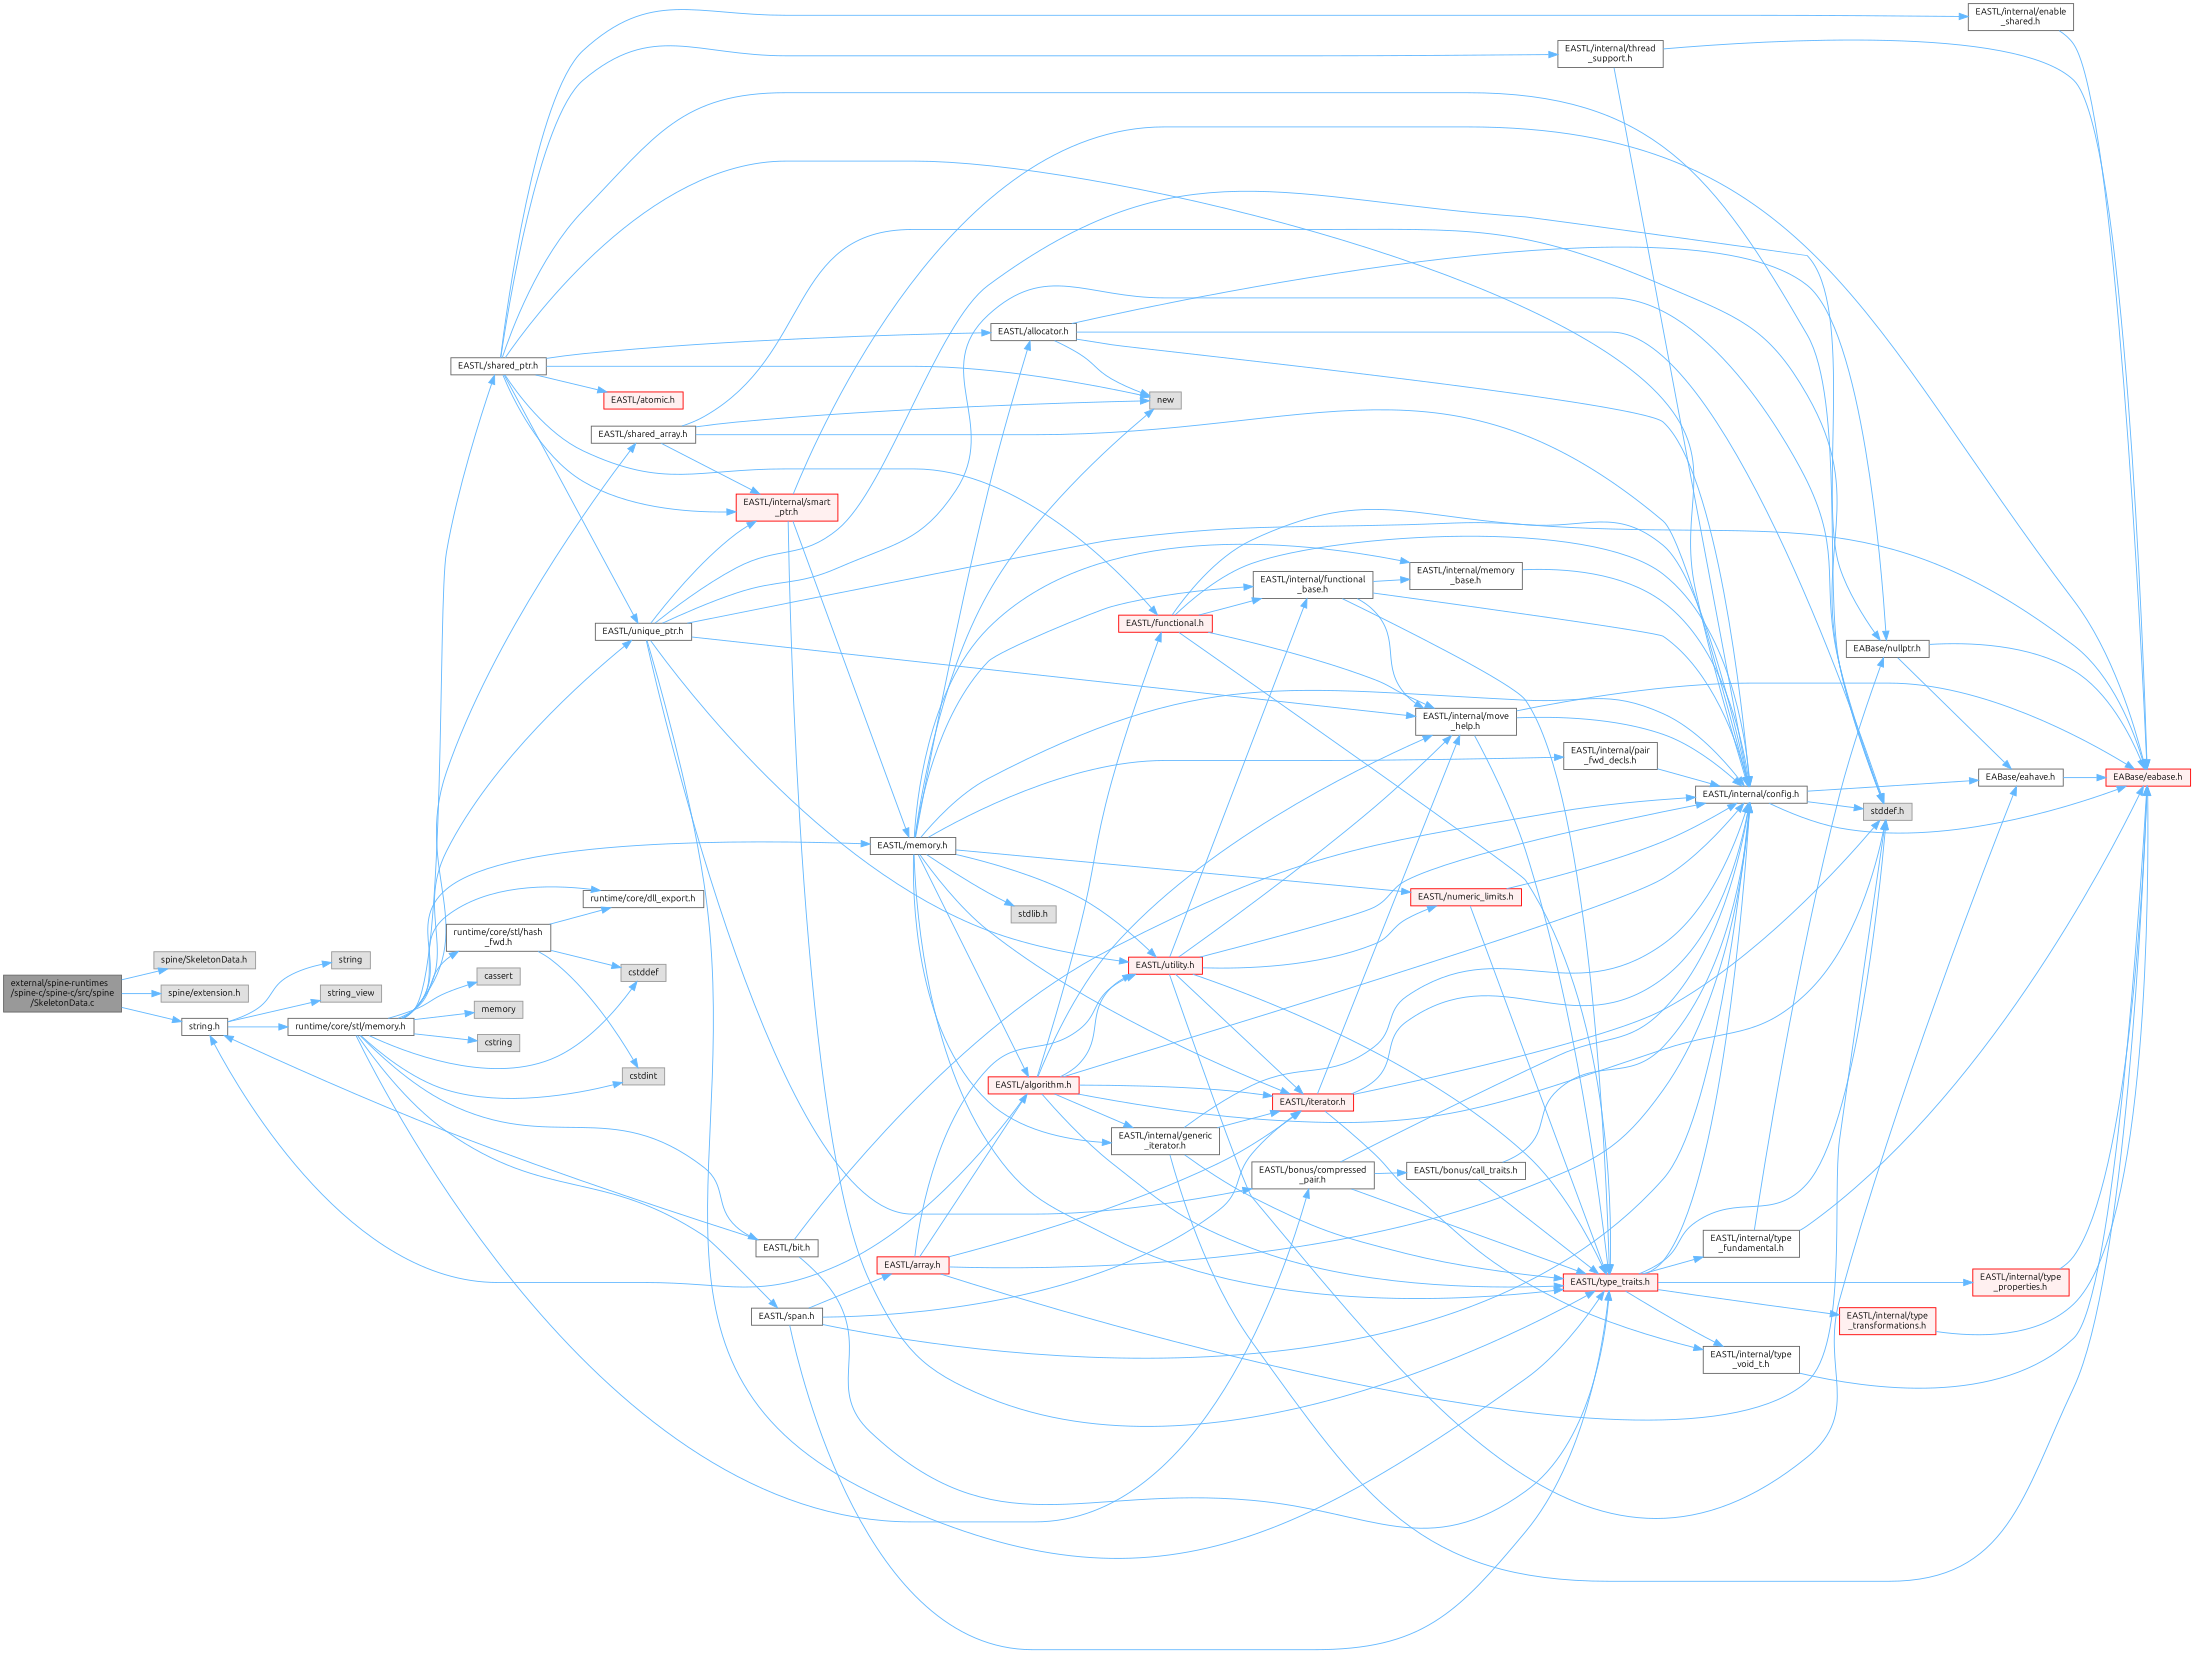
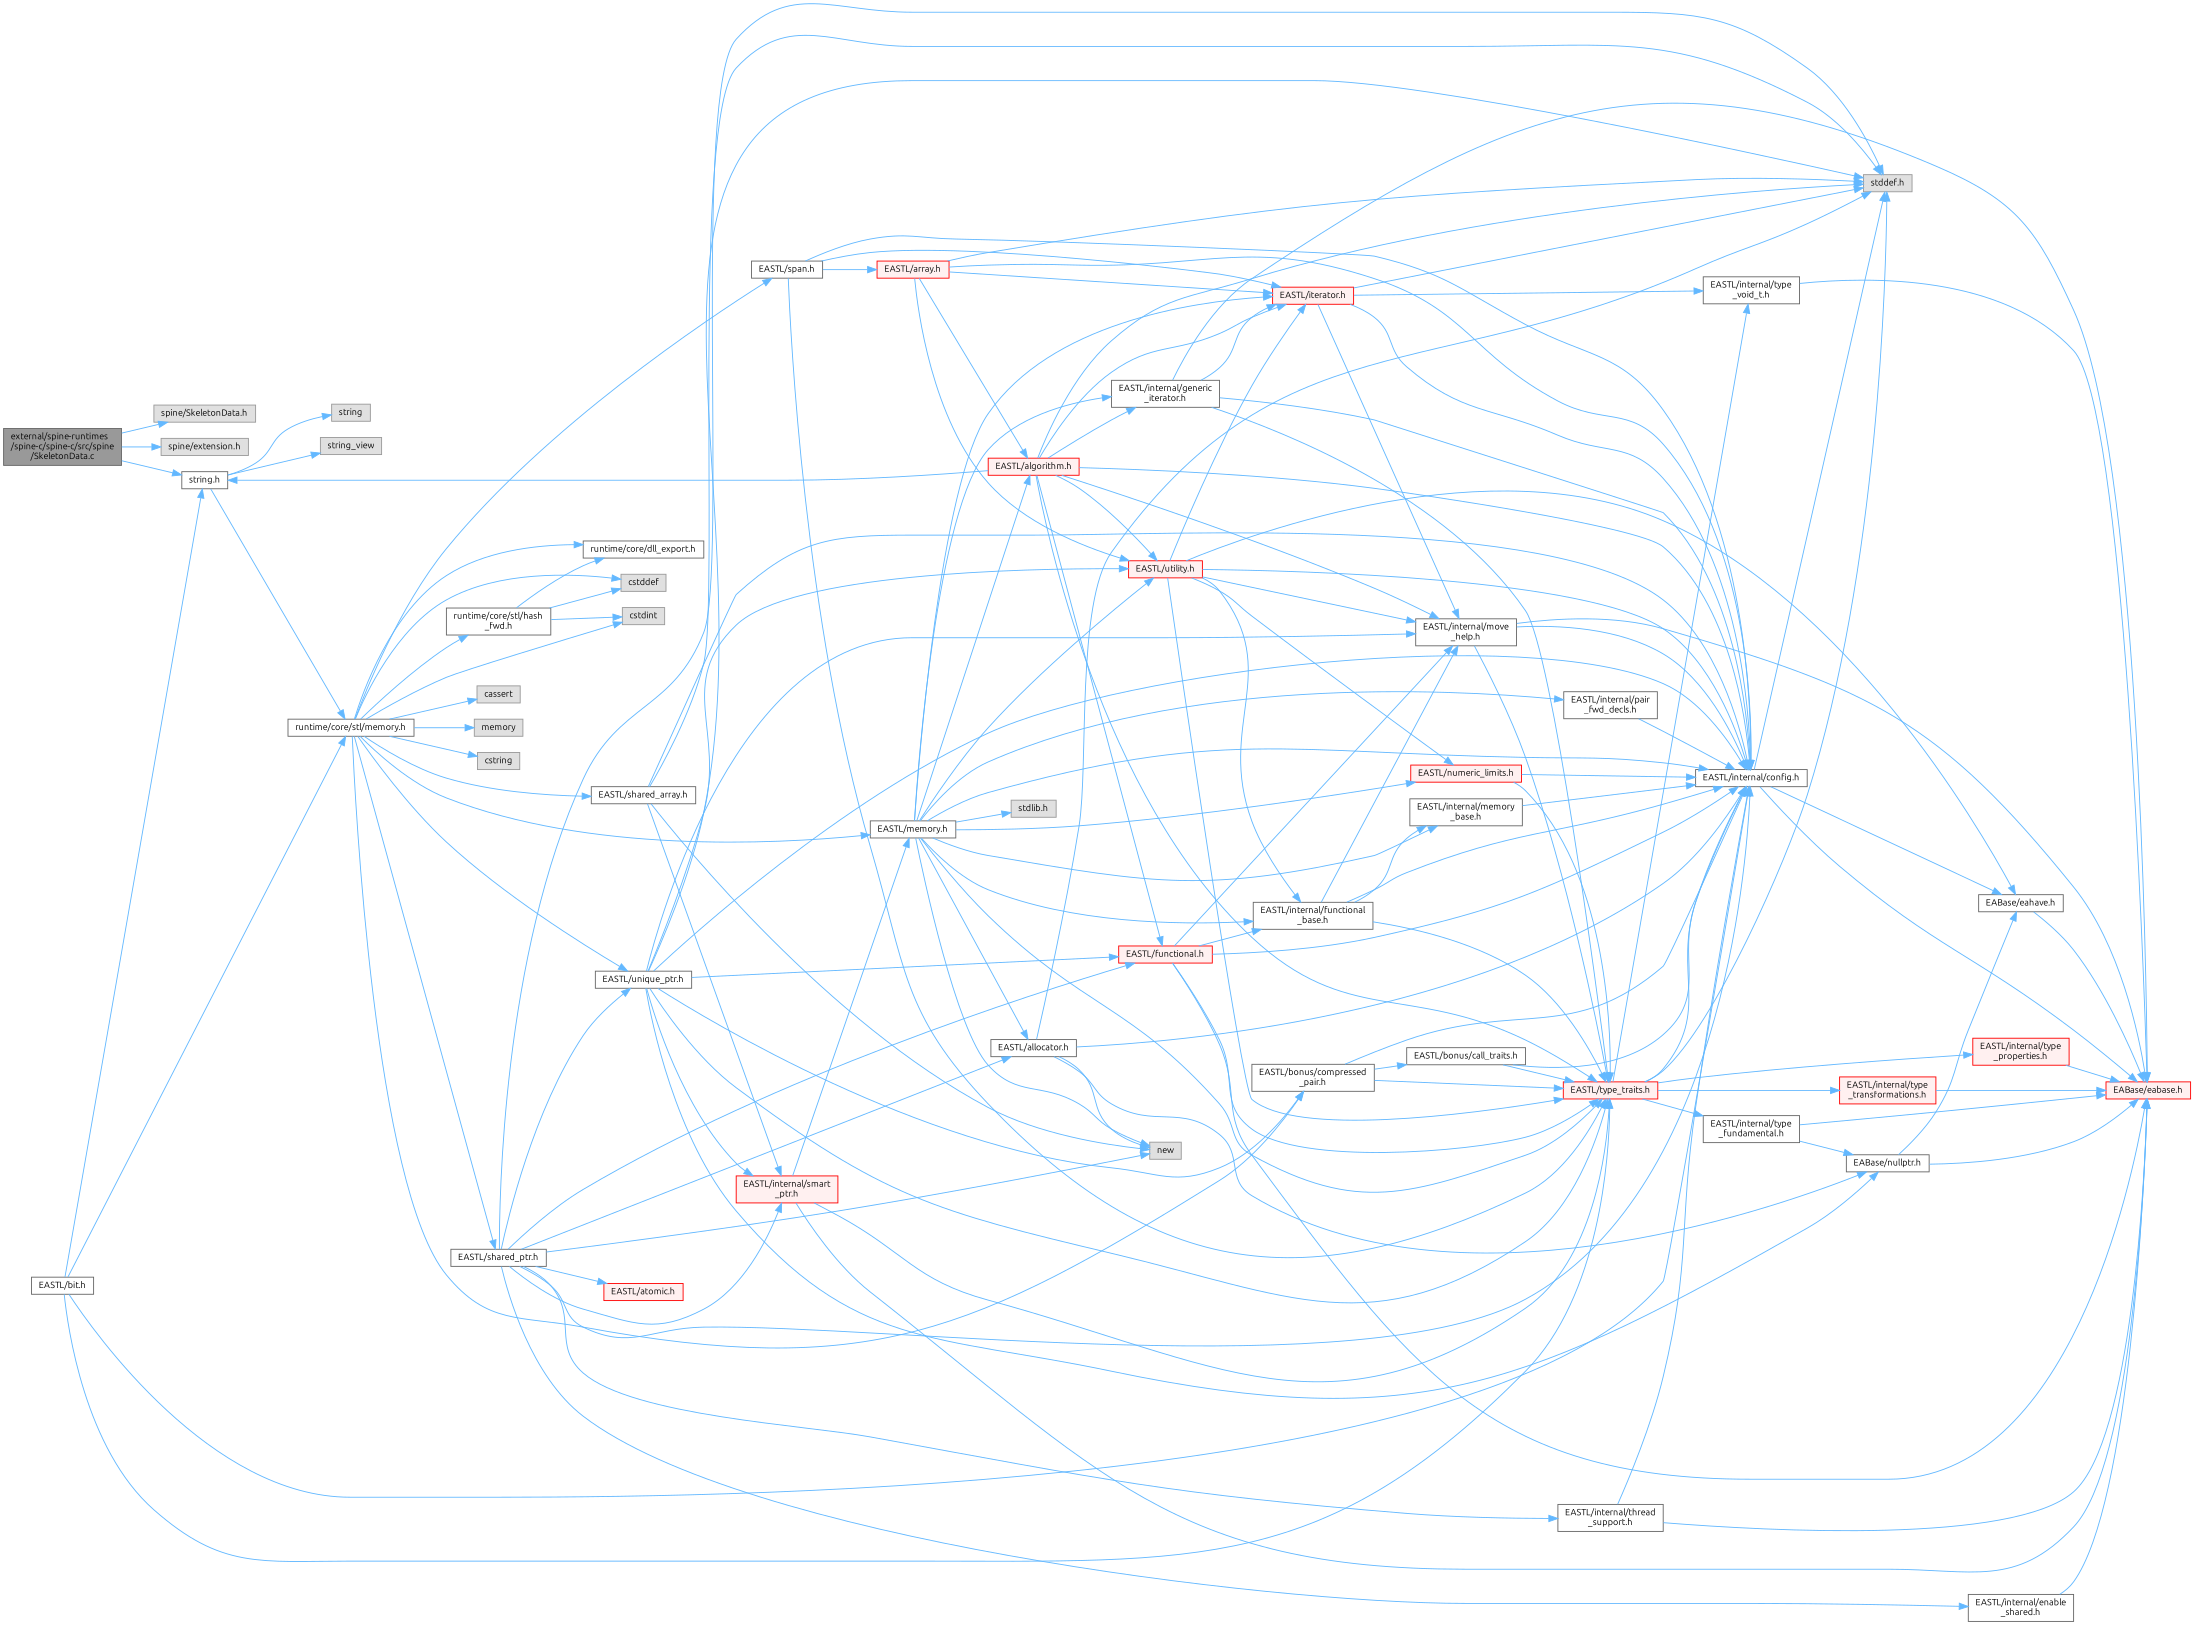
edge "EASTL/unique_ptr.h" -> "EASTL/functional.h": added
edge "runtime/core/stl/memory.h" -> "EASTL/bit.h": reversed
